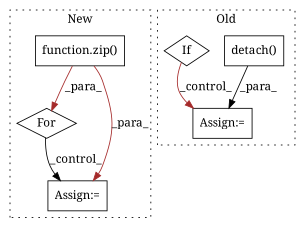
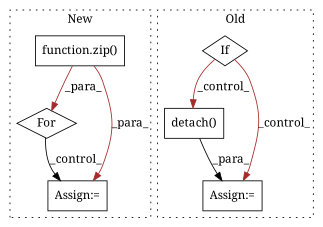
edge "If" -> "detach()": added, label "_control_"
